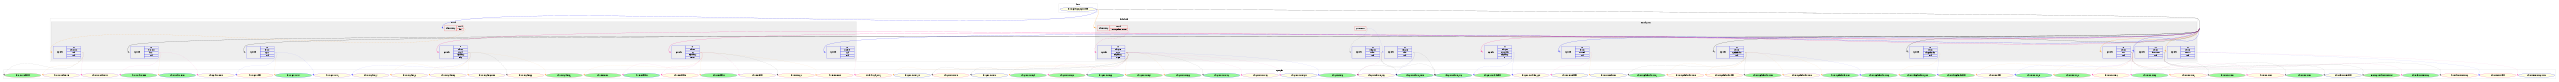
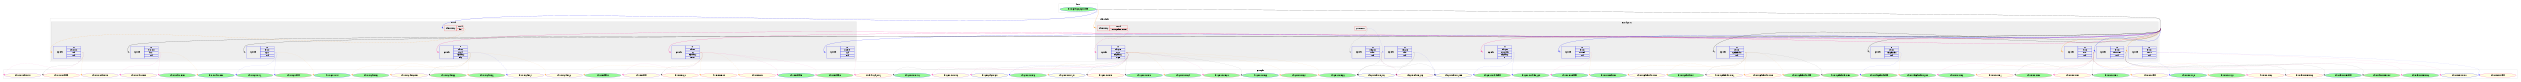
node "dev-ros/camera_calibration-9999": fillcolor lightyellow -> palegreen
node "dev-python/nose-9999": fillcolor palegreen -> lightyellow
node "dev-pack/empy-3.3-r1": label "dev-pack/empy-3.3-r1" -> "dev-python/empy-3.3-r1"
node "dev-util/catkin-9999": fillcolor lightyellow -> palegreen
node "dev-util/catkin-0.7.14": fillcolor lightyellow -> palegreen
node "dev-util/cmake-3.13.5": fillcolor lightyellow -> palegreen
node "dev-util/cmake-3.15.5": fillcolor lightyellow -> palegreen
node "dev-vcs/git-2.21.0": fillcolor palegreen -> lightyellow
node "dev-vcs/git-9999-r2": fillcolor lightyellow -> palegreen
node "dev-lang/python-3.7.2": fillcolor lightyellow -> palegreen
node "dev-lang/python-3.7.5-r1": label "dev-lang/python-3.7.5-r1" -> "dev-lang/camera-3.7.5-r1"
node "dev-lang/ros-3.7.5": label "dev-lang/ros-3.7.5" -> "dev-lang/python-3.7.5"
node "media-libs/opencv-2.4.13-r3": fillcolor palegreen -> lightyellow
node "media-libs/opencv-3.4.1-r6": fillcolor palegreen -> lightyellow
node "dev-lang/python-exec-2.4.6-r1": fillcolor lightyellow -> palegreen
node "dev-ros/cv_bridge-9999": fillcolor lightyellow -> palegreen
node "dev-ros/cv_bridge-1.13.0": fillcolor lightyellow -> palegreen
node "dev-ros/image_geometry-1.12.4": fillcolor palegreen -> lightyellow
node "dev-ros/image_geometry-9999": fillcolor lightyellow -> palegreen
node "dev-ros/image_geometry-1.12.7": label "dev-ros/image_geometry-1.12.7" -> "dev-ros/image_use-1.12.7"
node "dev-ros/image_geometry-1.12.5": removed
node "dev-ros/sensor_msgs-9999": fillcolor lightyellow -> palegreen
node "conditional-ros/sensor_msgs-1.12.7": label "conditional-ros/sensor_msgs-1.12.7" -> "dev-ros/sensor_msgs-1.12.7"
node "dev-ros/std_conditional-1.11.2": label "dev-ros/std_conditional-1.11.2" -> "dev-ros/std_srvs-1.11.2"
